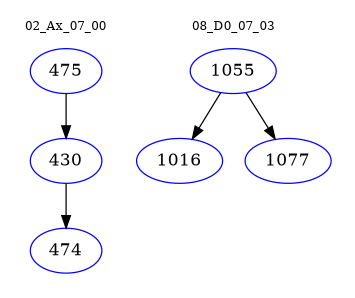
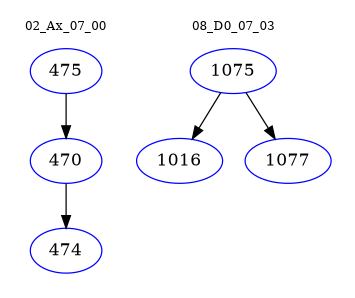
node "1055": label "1055" -> "1075"
node "430": label "430" -> "470"
